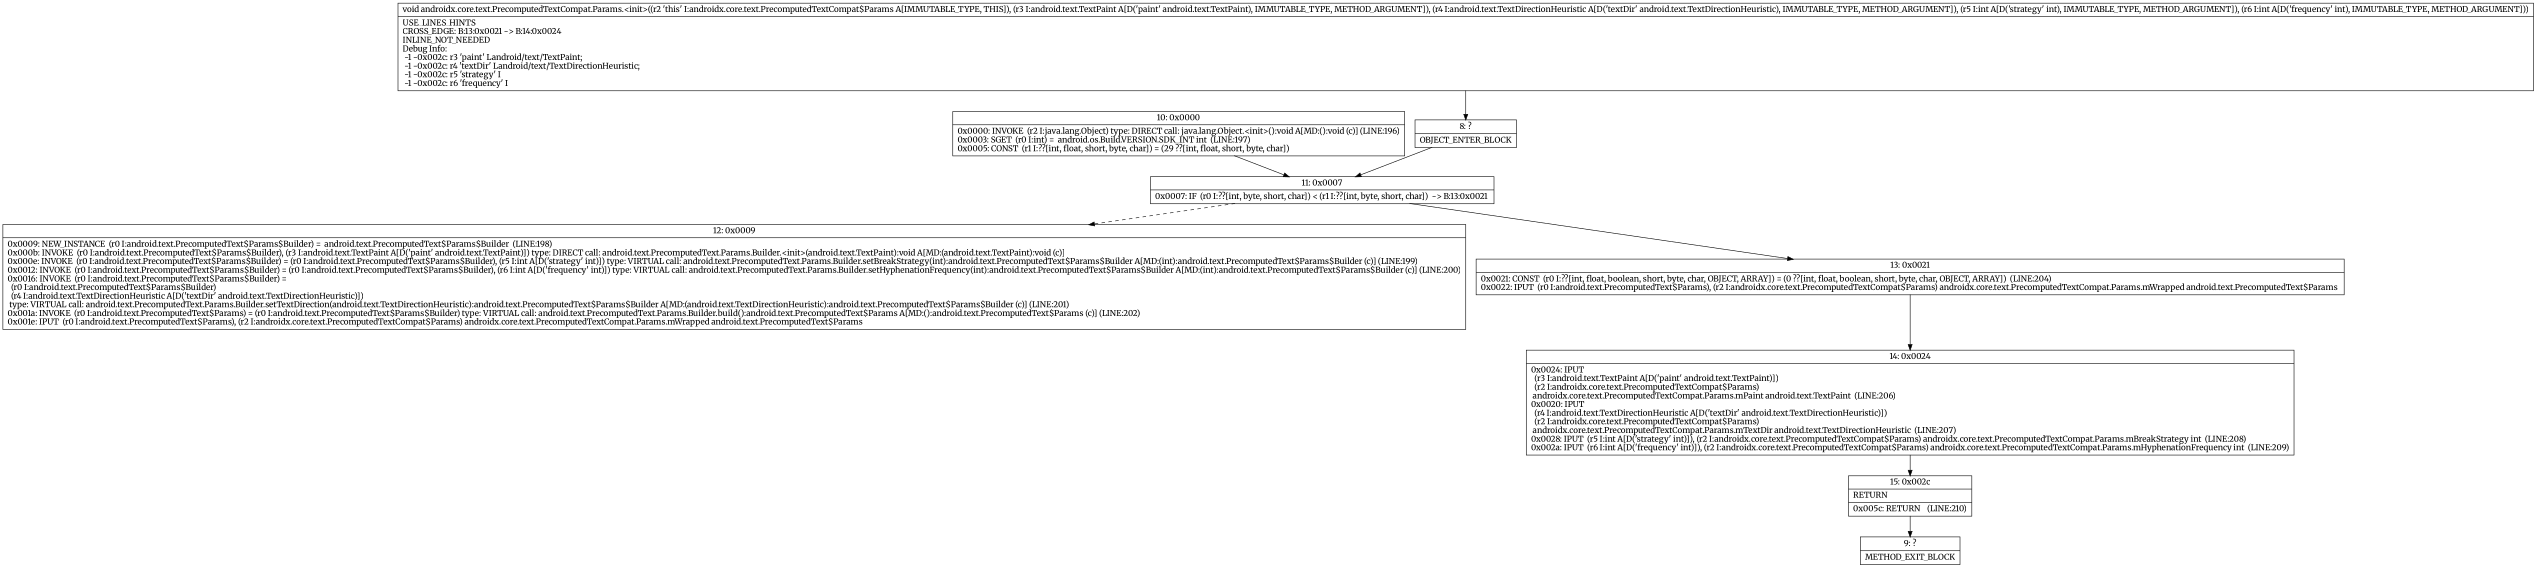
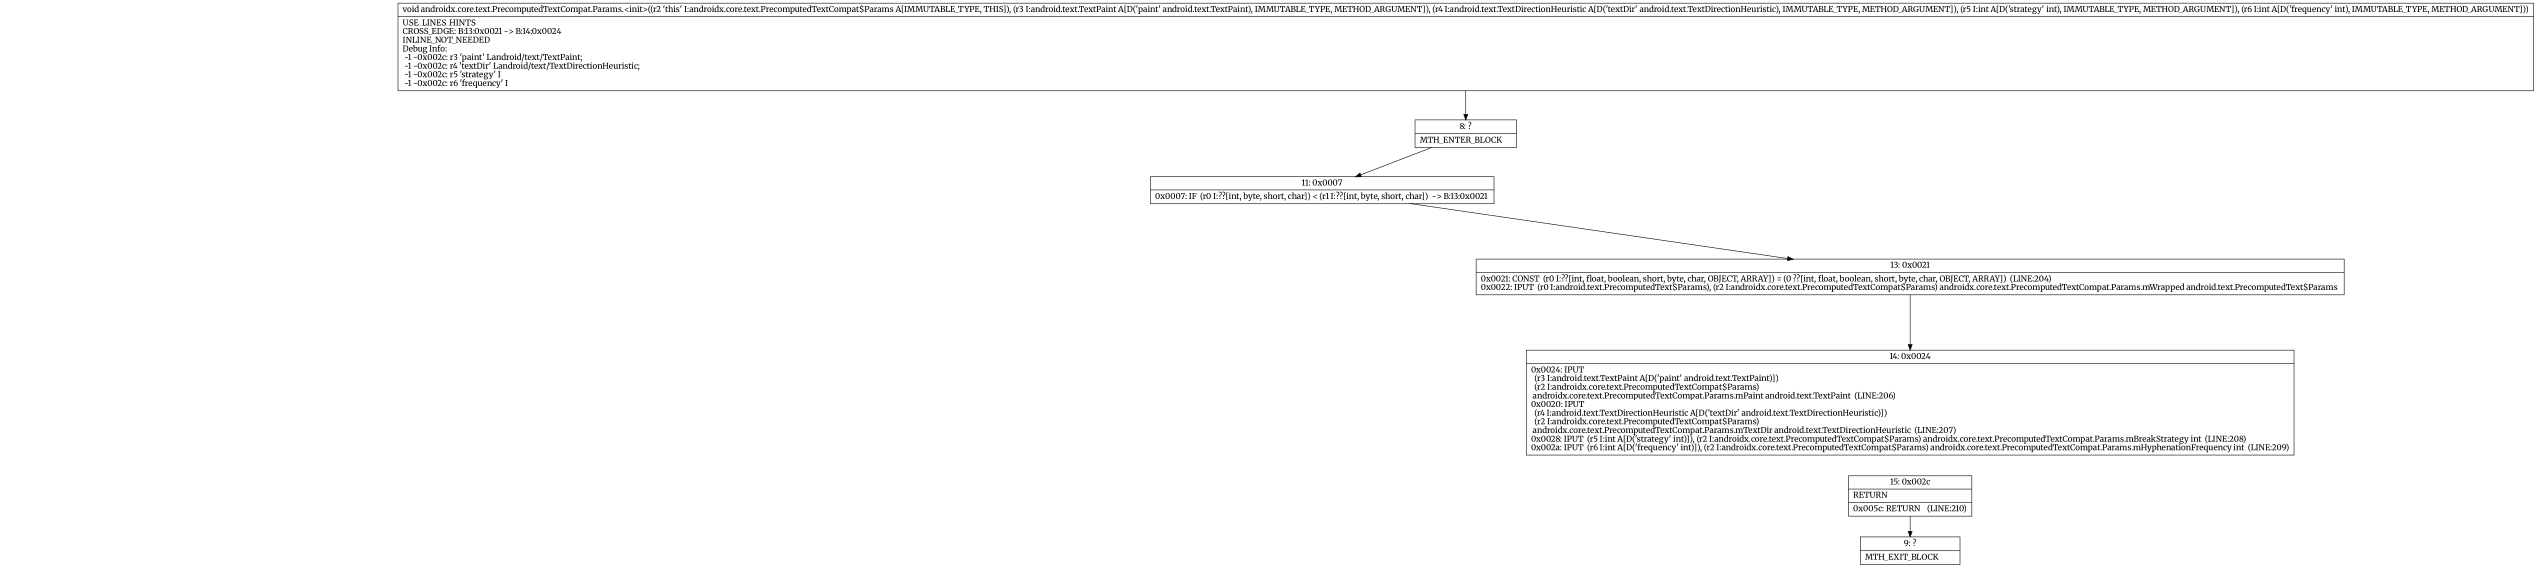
node "10: 0x0000": removed
node "8: ?": text "OBJECT_ENTER_BLOCK" -> "MTH_ENTER_BLOCK"
node "12: 0x0009": removed
edge "14: 0x0024" -> "15: 0x002c": removed
node "9: ?": text "METHOD_EXIT_BLOCK" -> "MTH_EXIT_BLOCK"
